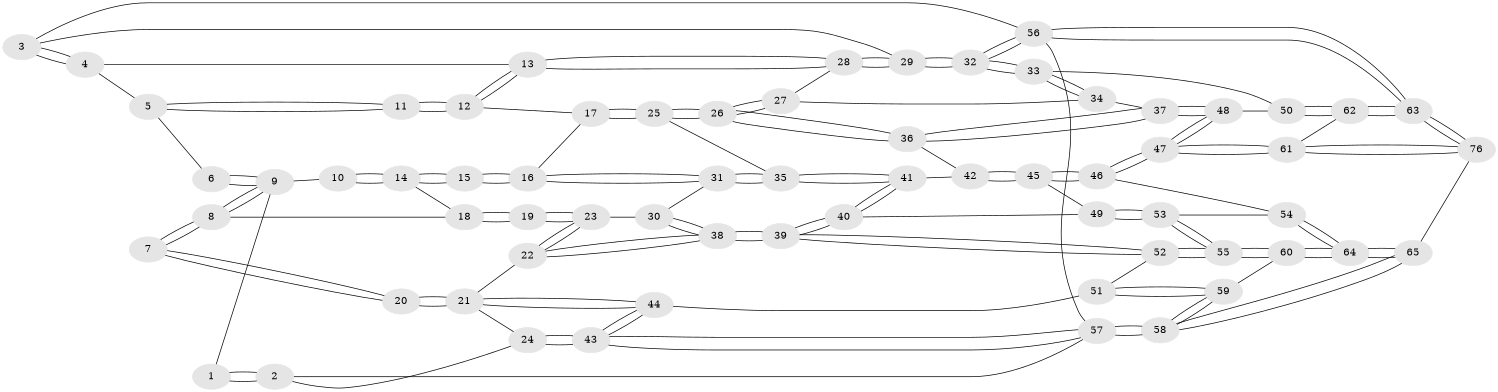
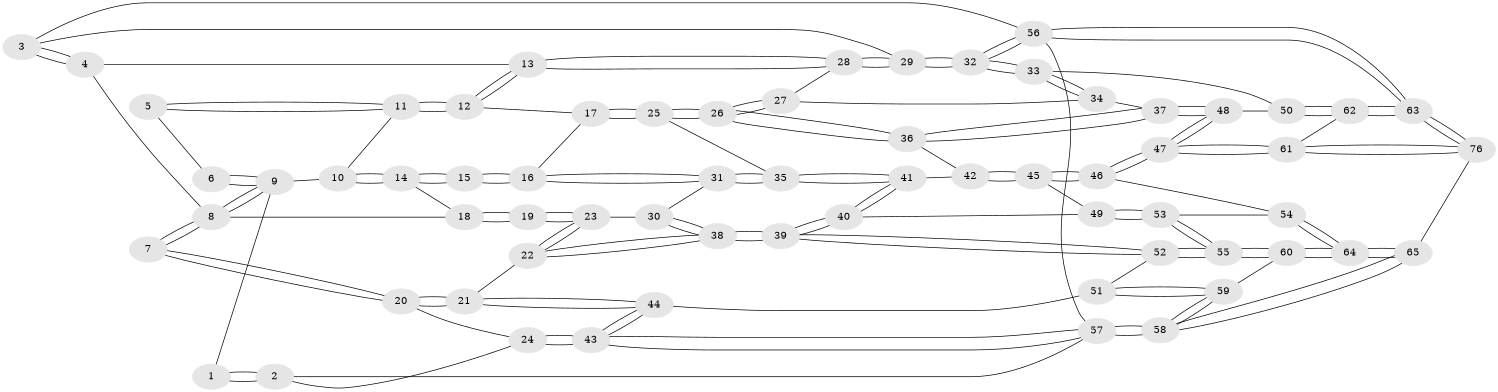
edge "4" -- "5": now "4" -- "8"
edge "11" -- "10": added
edge "21" -- "24": now "20" -- "24"
